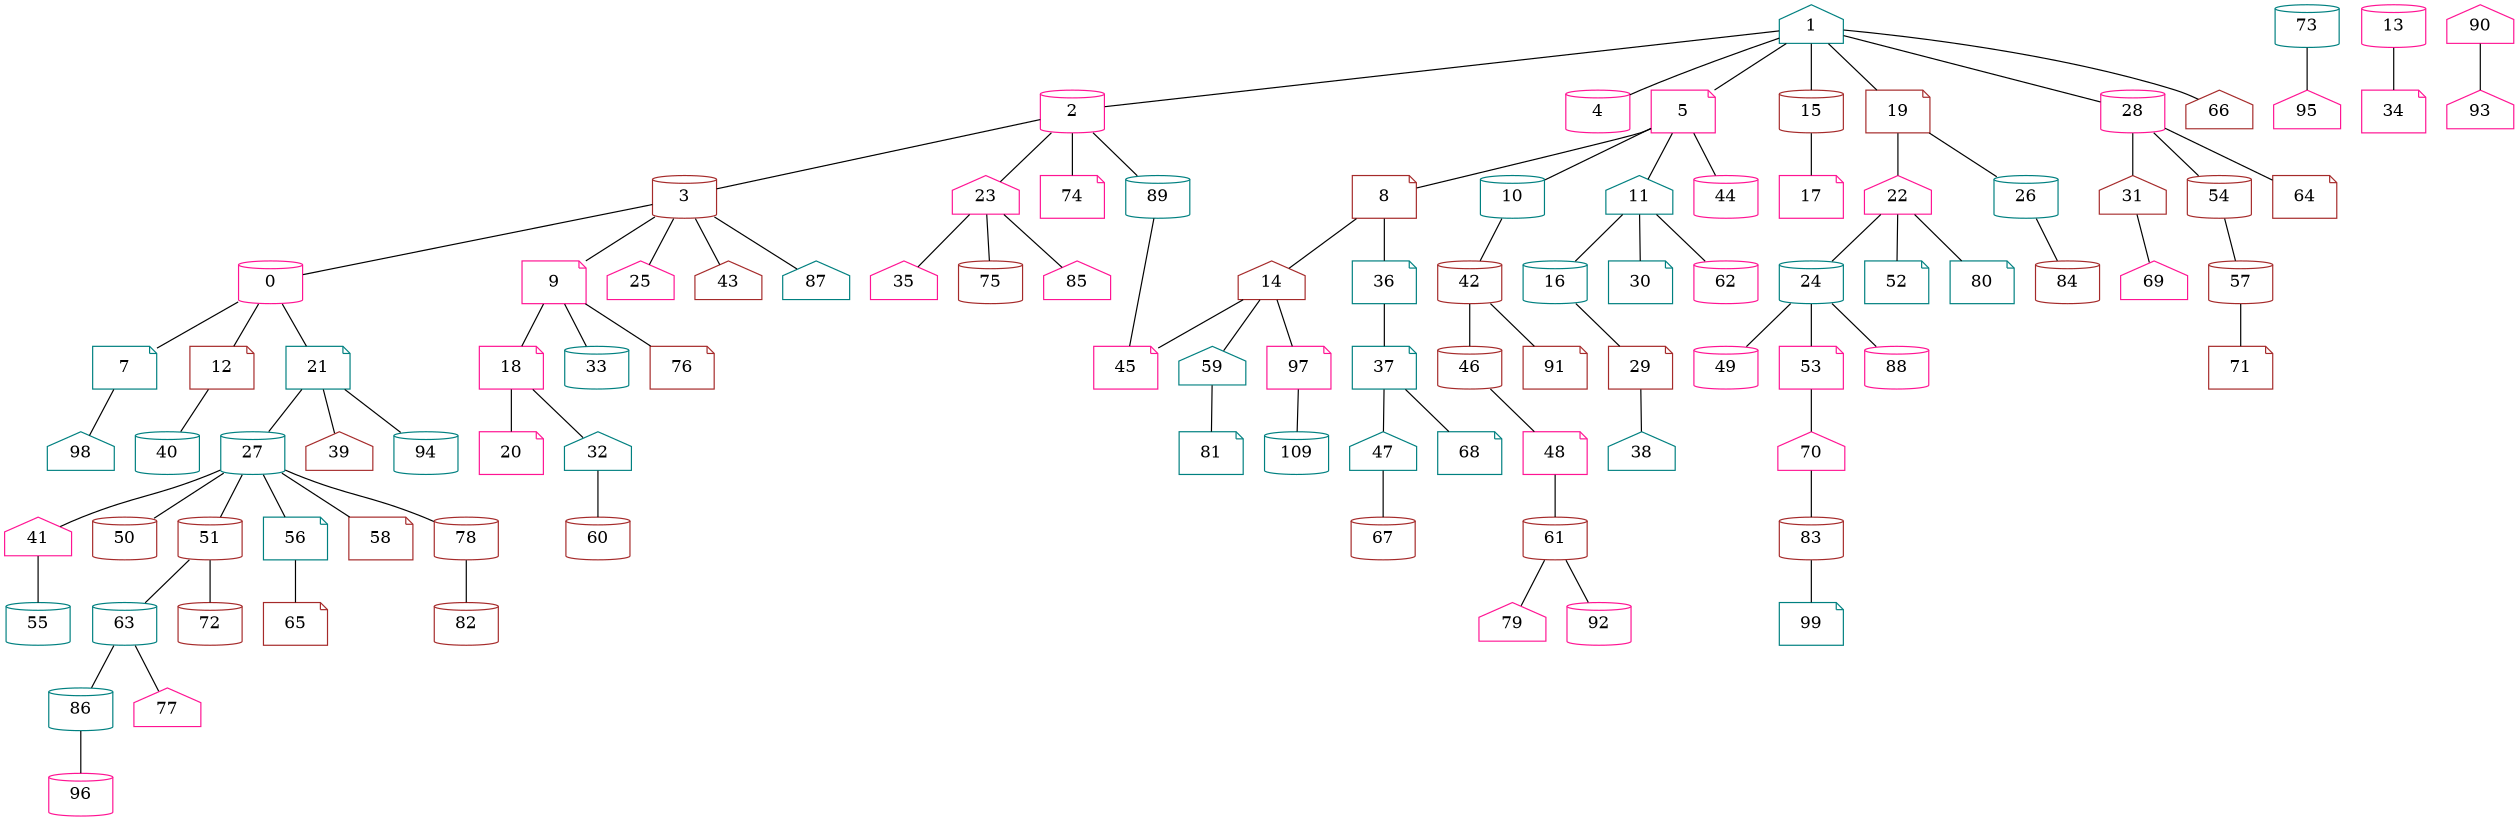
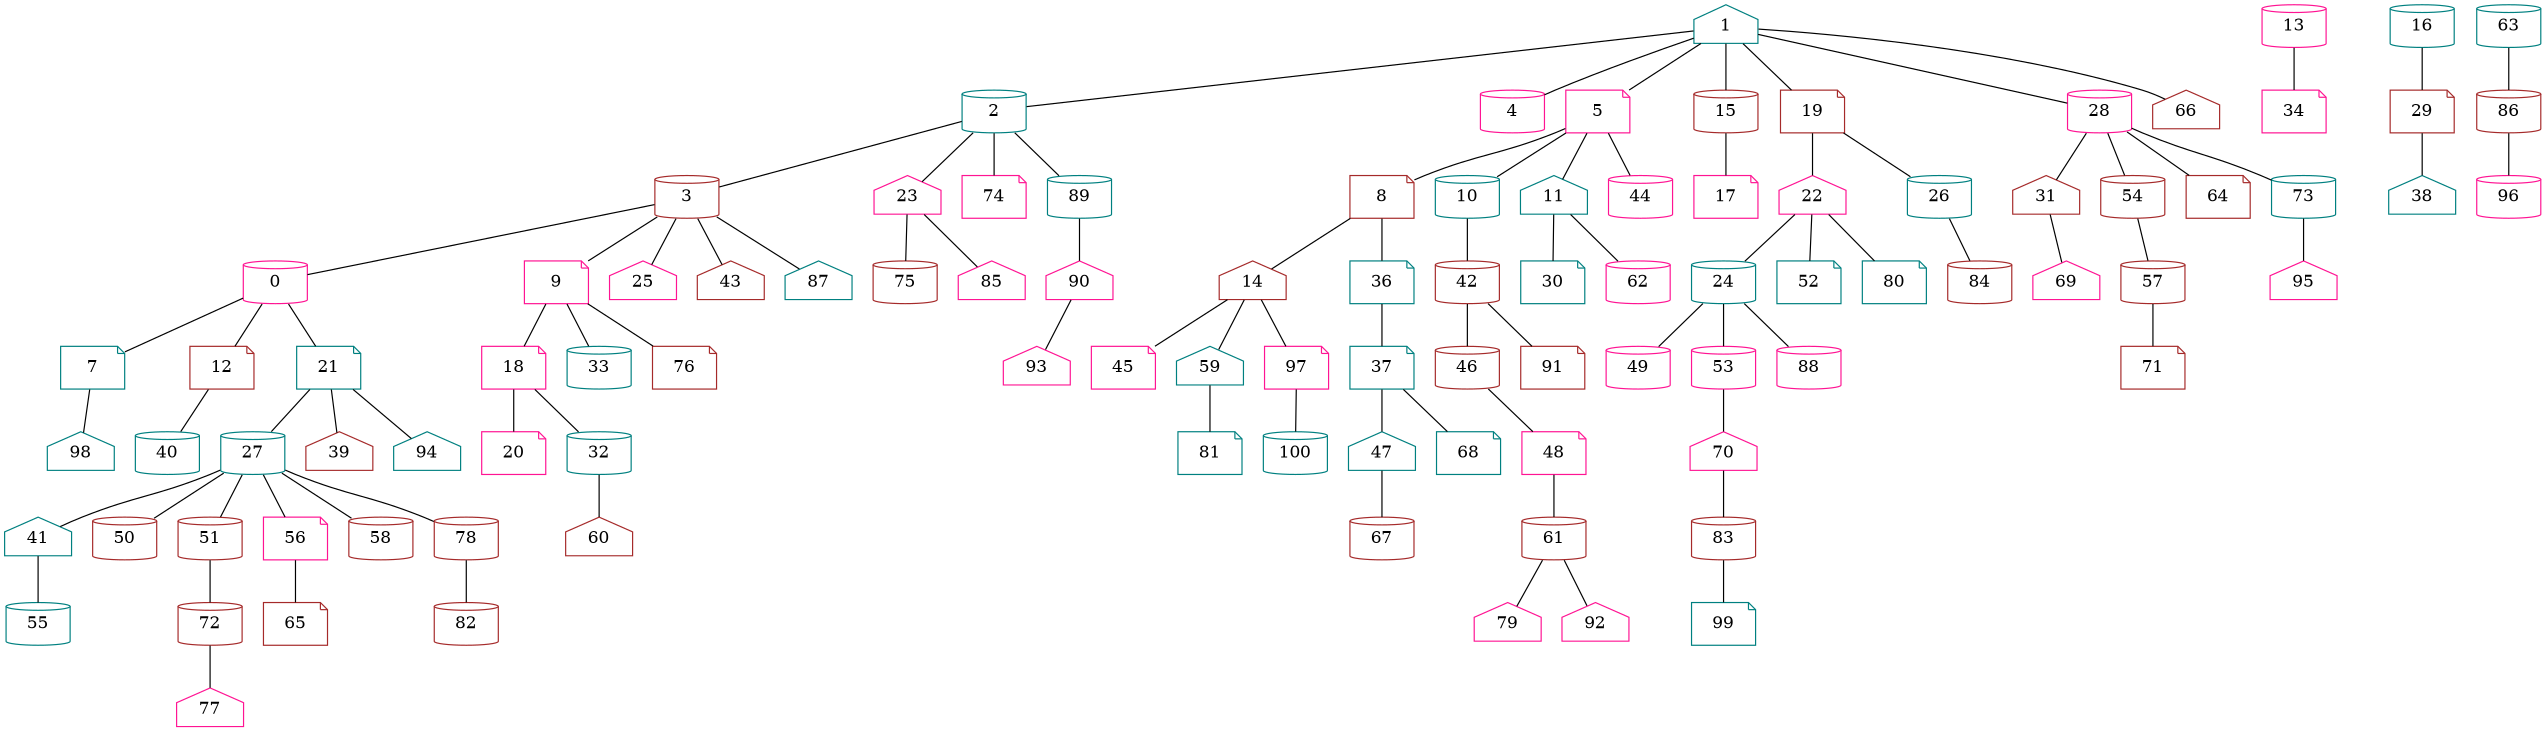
node "2": color deeppink -> teal
edge "28" -- "73": added
edge "11" -- "16": removed
node "35": removed
edge "89" -- "45": now "89" -- "90"
node "53": shape note -> cylinder
node "94": shape cylinder -> house
node "32": shape house -> cylinder
node "109": label "109" -> "100"
node "41": color deeppink -> teal
node "56": color teal -> deeppink
node "58": shape note -> cylinder
node "60": shape cylinder -> house
edge "51" -- "63": removed
node "92": shape cylinder -> house
edge "63" -- "77": now "72" -- "77"
node "86": color teal -> brown
